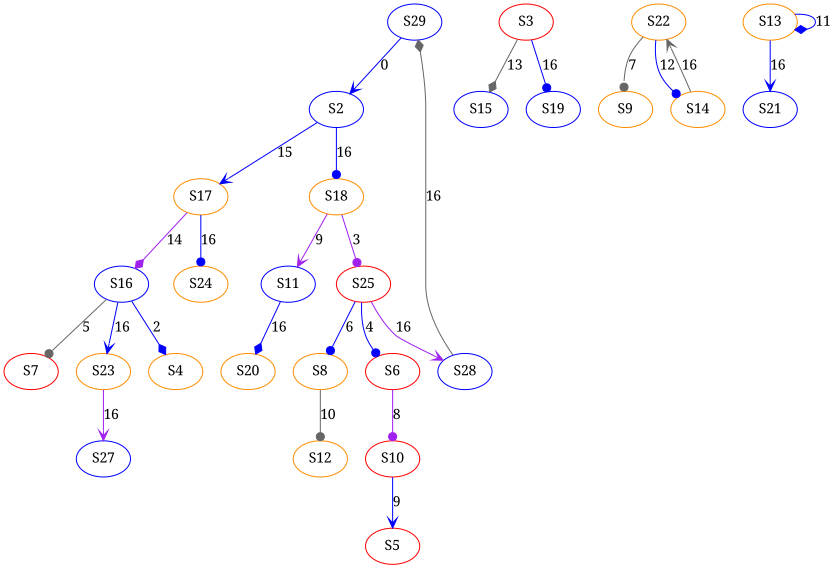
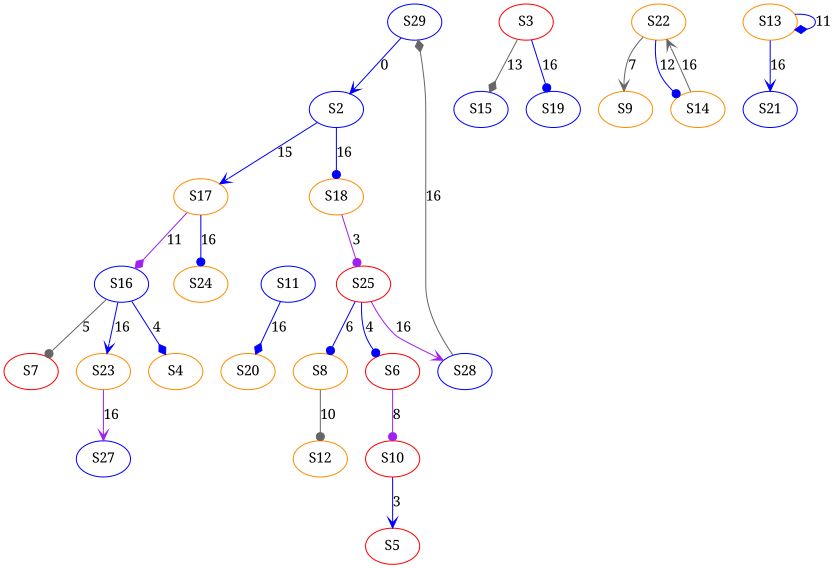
edge "S22" -> "S9": arrowhead dot -> vee
edge "S18" -> "S11": removed, label "9"
edge "S17" -> "S16": label "14" -> "11"
edge "S16" -> "S4": label "2" -> "4"
edge "S10" -> "S5": label "9" -> "3"
